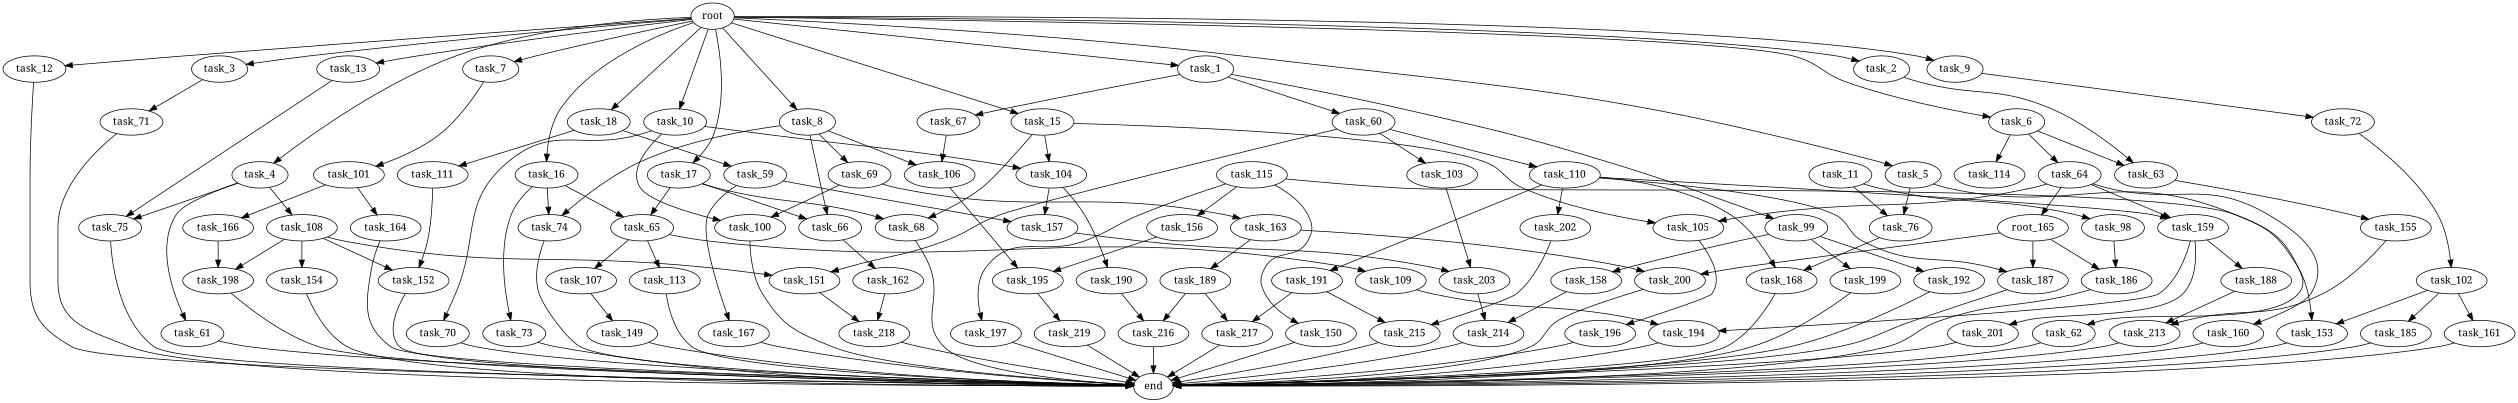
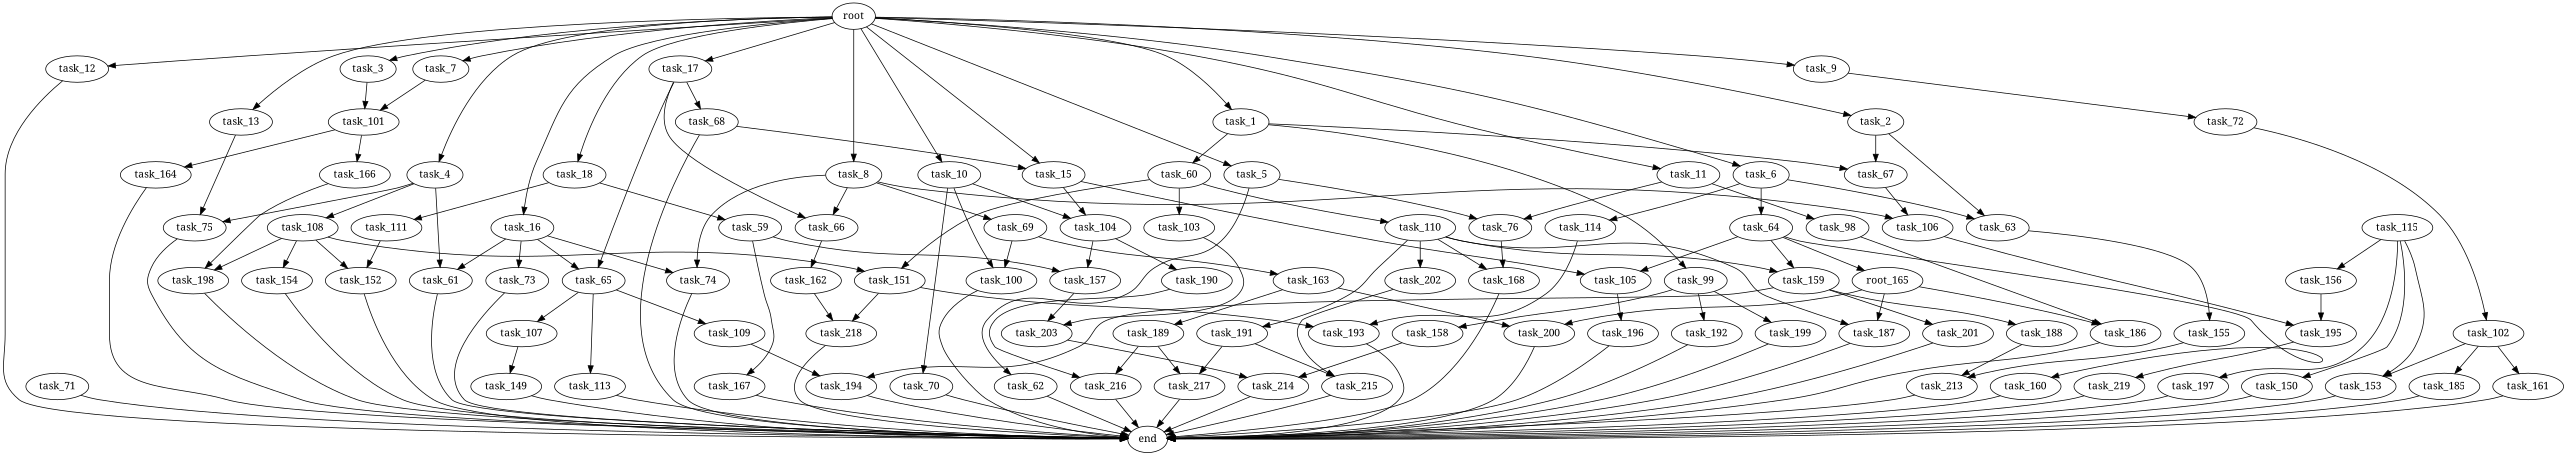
edge "root" -> "task_11": added
edge "task_3" -> "task_71": now "task_3" -> "task_101"
edge "task_2" -> "task_67": added
edge "task_15" -> "task_68": reversed
edge "task_16" -> "task_61": added
node "task_193": added
